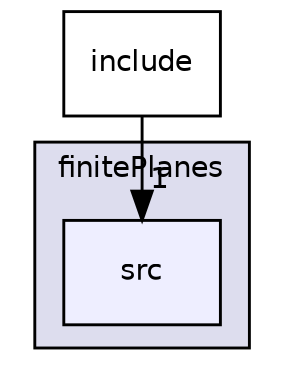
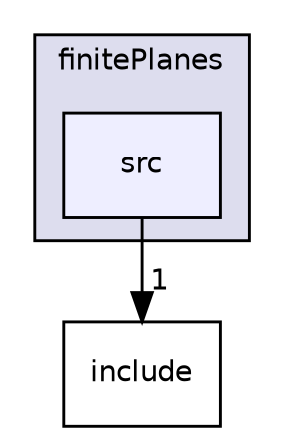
edge "include" -> "src": reversed
